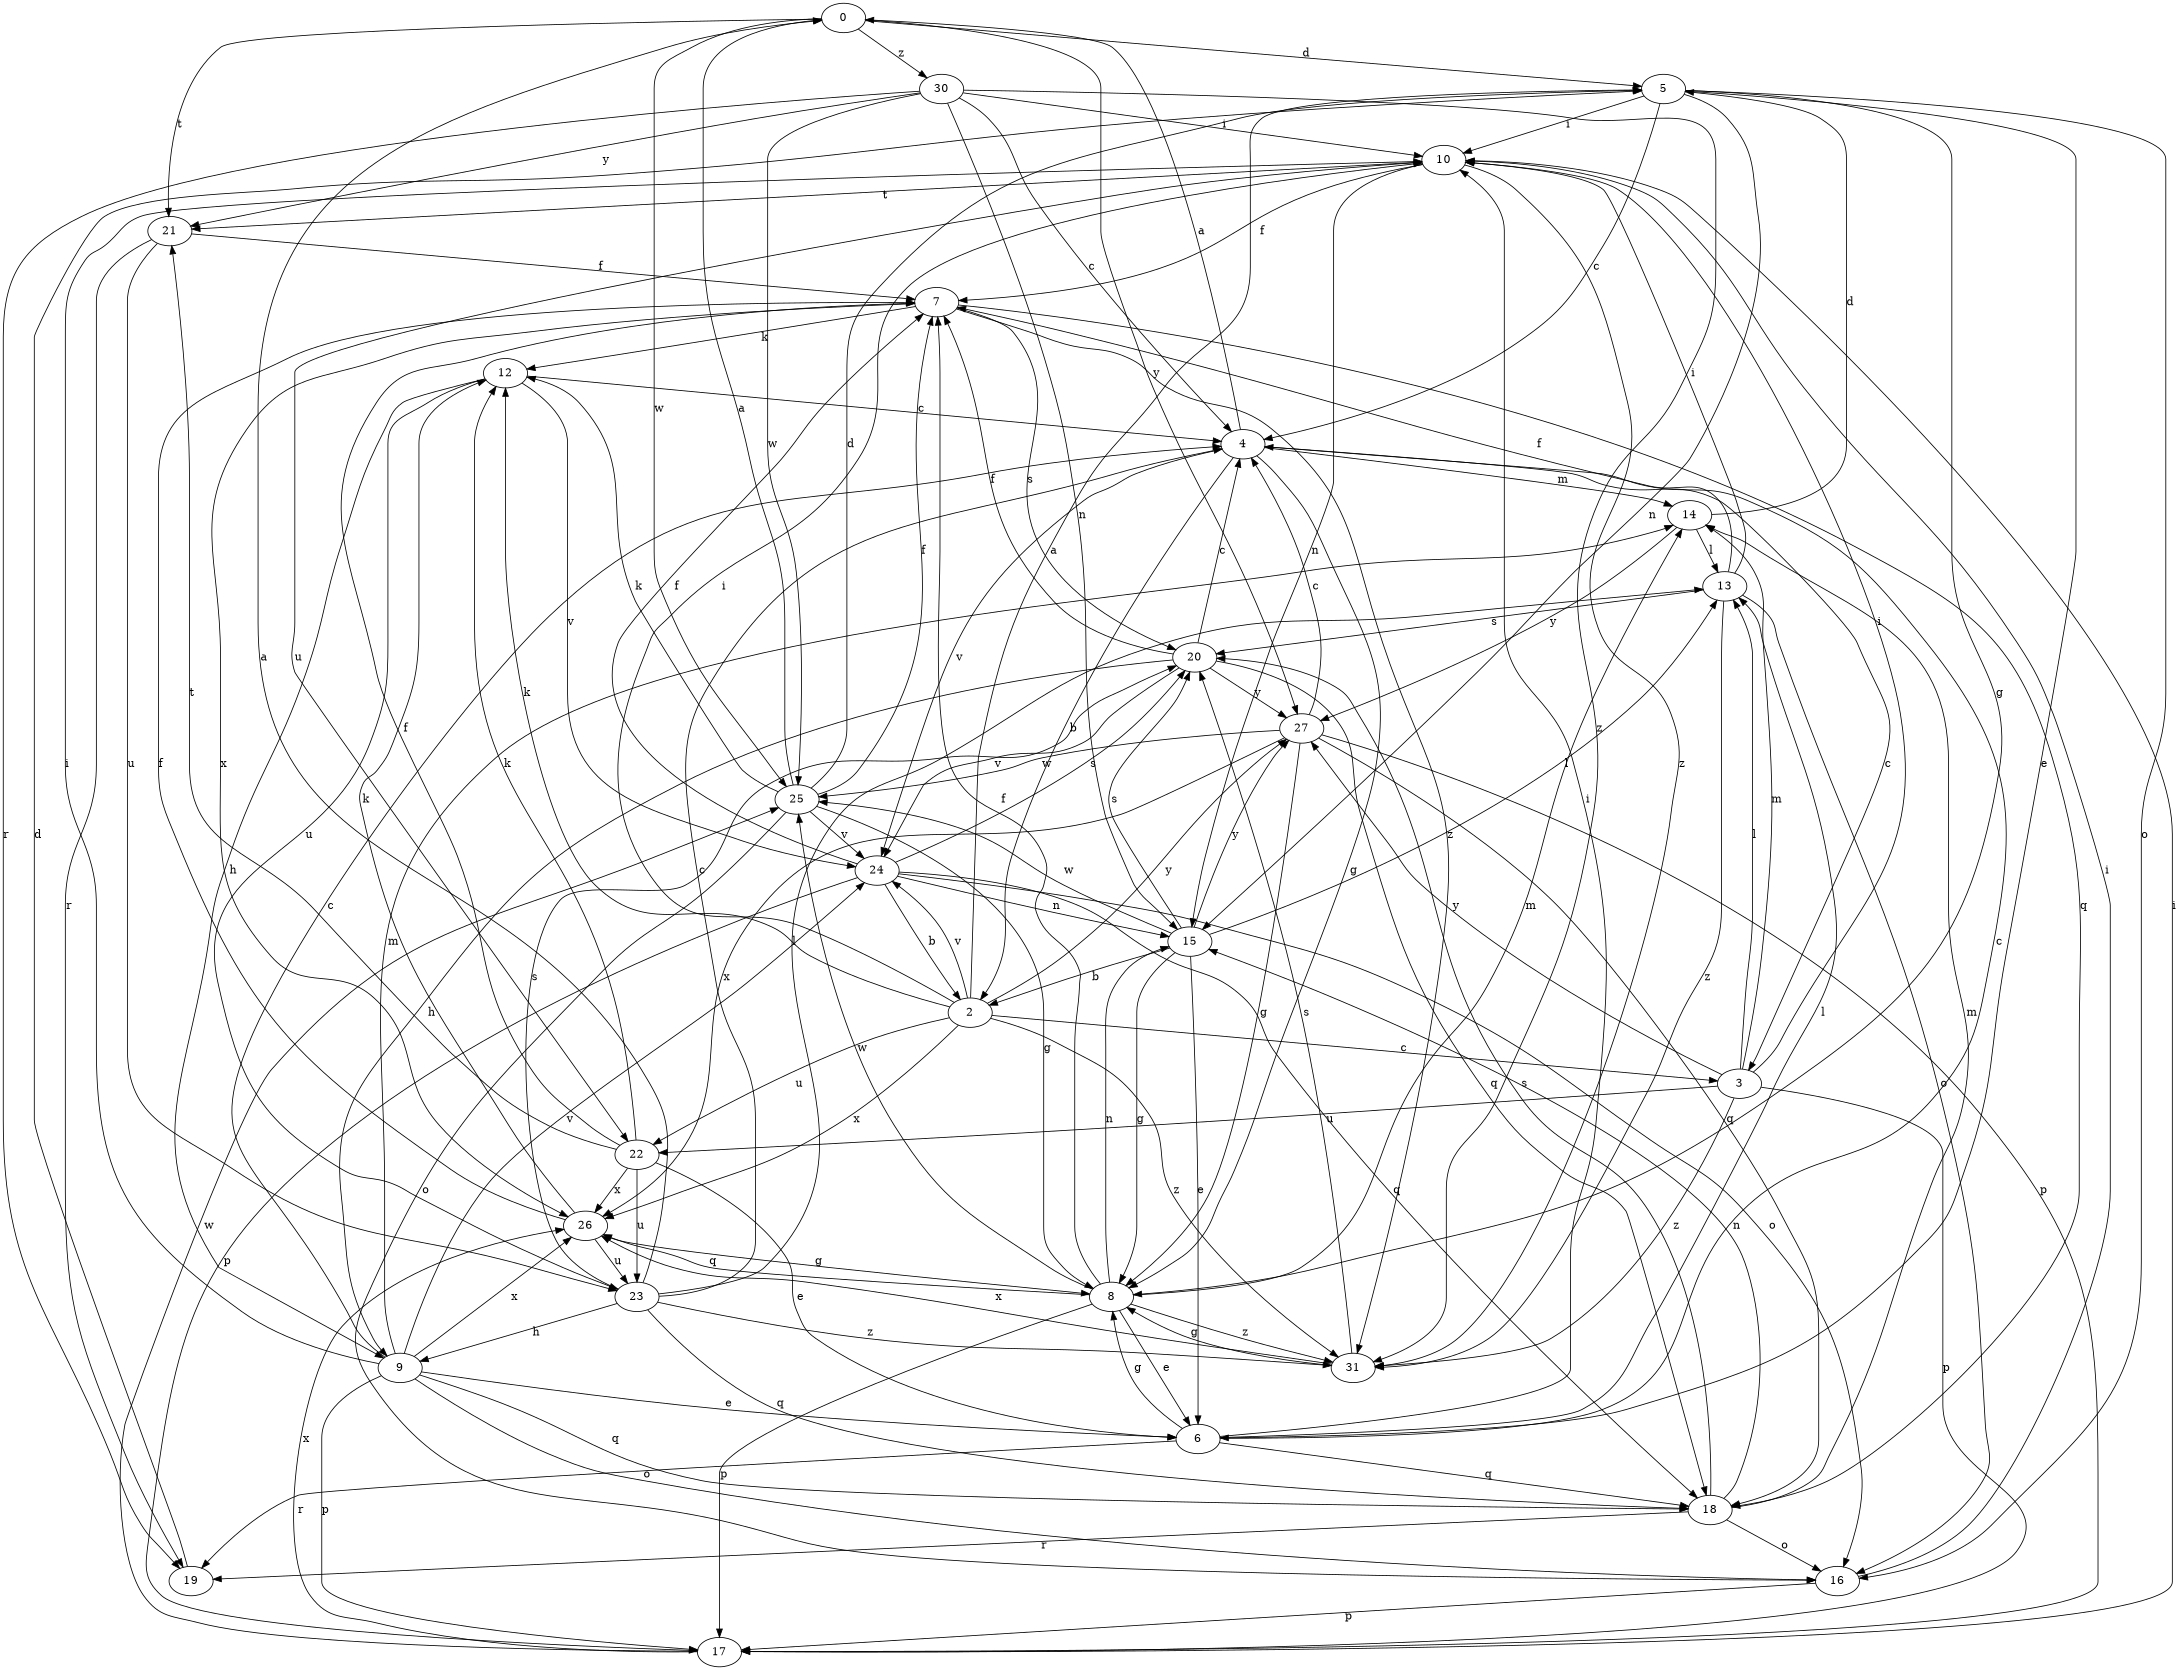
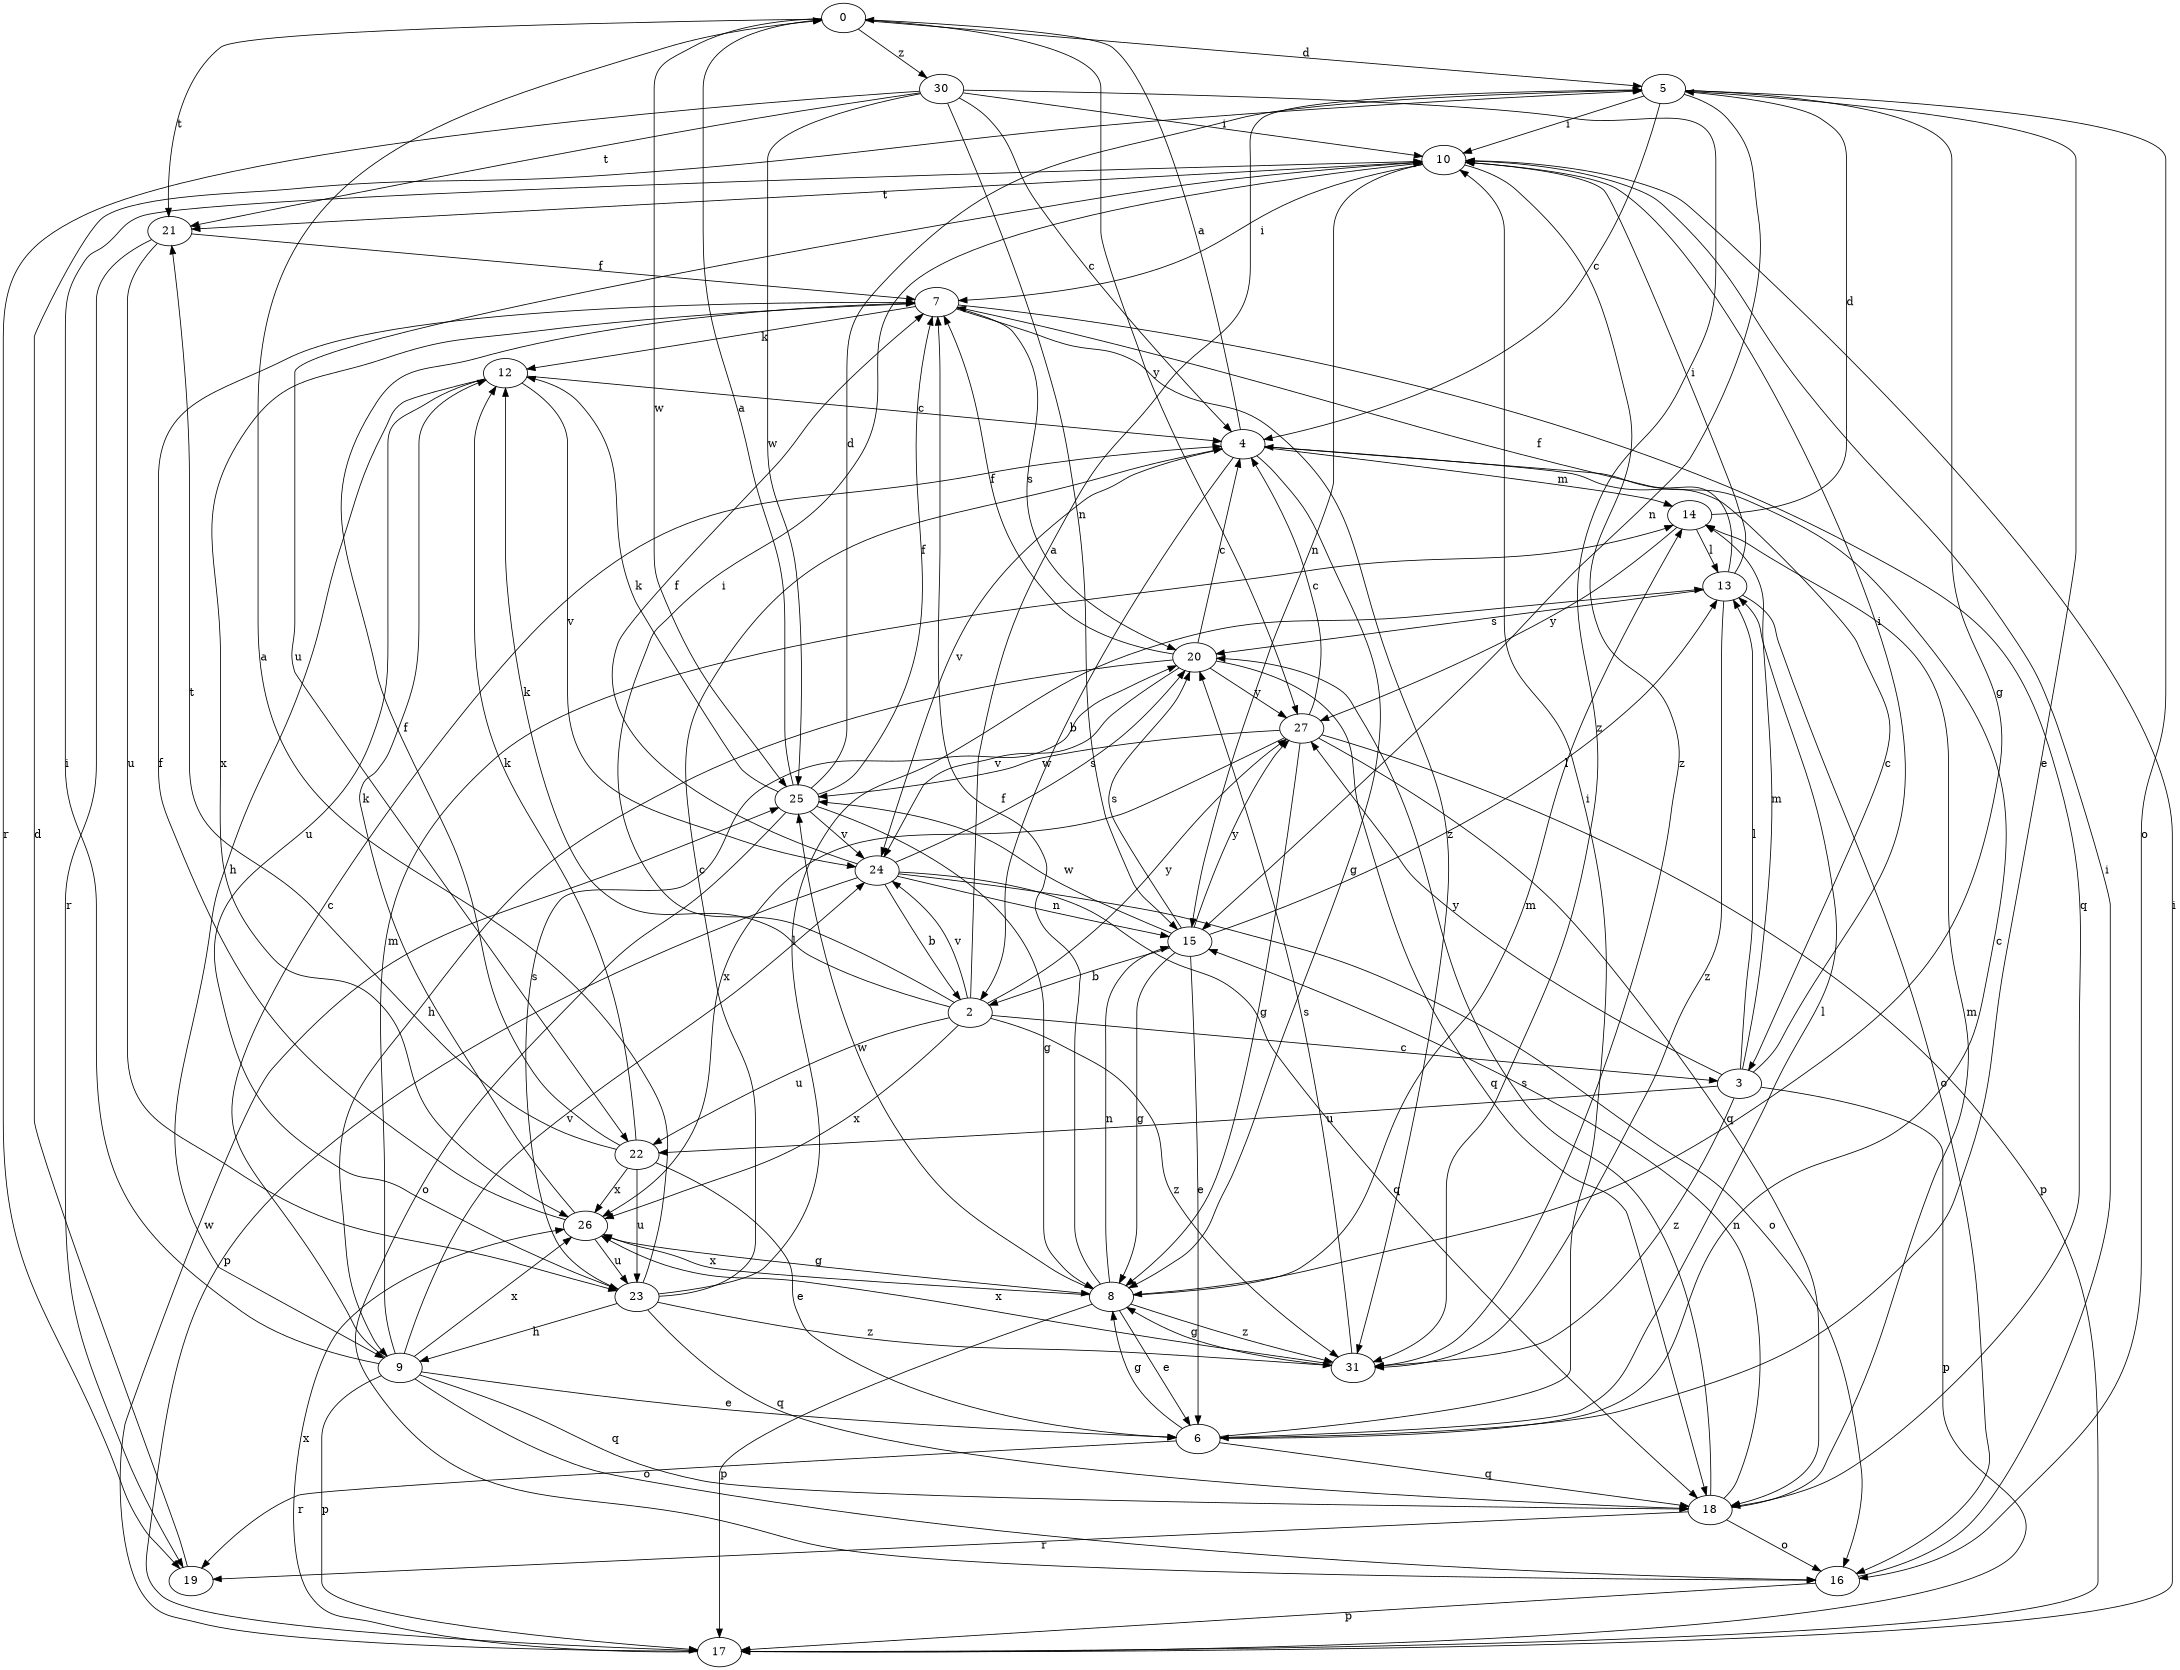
edge "30" -> "21": label "y" -> "t"
edge "10" -> "7": label "f" -> "i"
edge "8" -> "26": label "q" -> "x"
